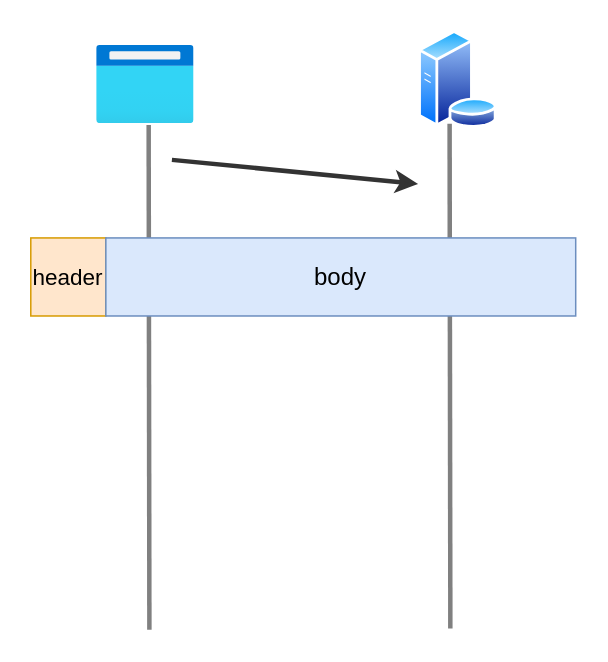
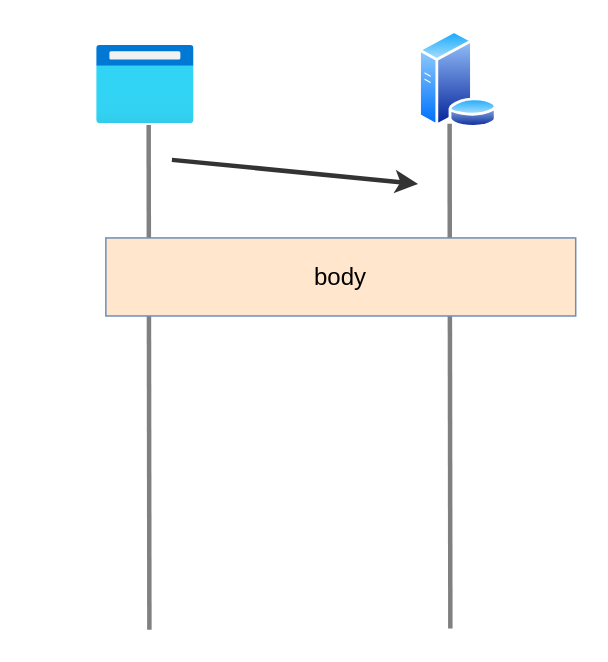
node "header": removed
node "body": fillcolor #dae8fc -> #ffe6cc
